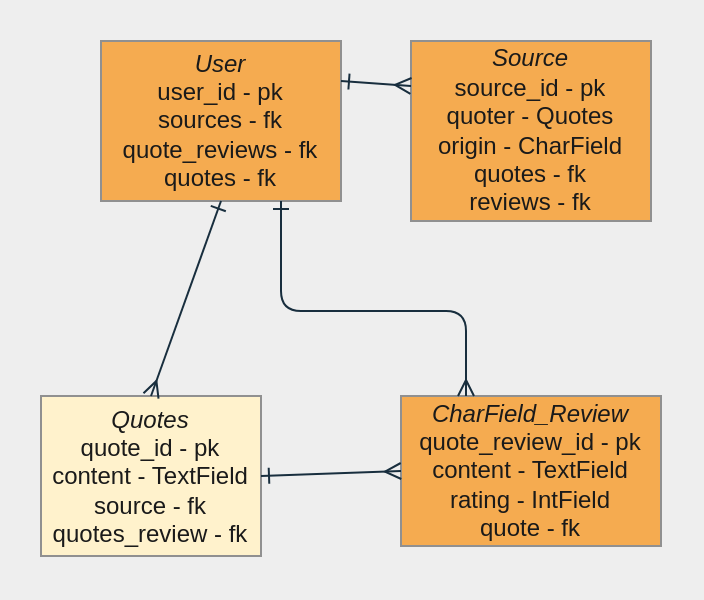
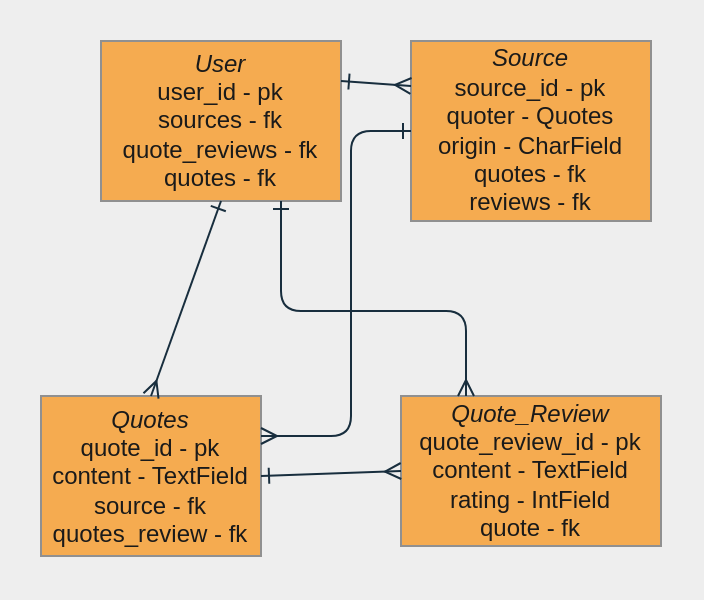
edge "Source source_id - pk quoter - Quotes origin - CharField quotes - fk reviews - fk" -- "Quotes quote_id - pk content - TextField source - fk quotes_review - fk": added
node "CharField_Review quote_review_id - pk content - TextField rating - IntField quote - fk": label "CharField_Review quote_review_id - pk content - TextField rating - IntField quote - fk" -> "Quote_Review quote_review_id - pk content - TextField rating - IntField quote - fk"
node "Quotes quote_id - pk content - TextField source - fk quotes_review - fk": fillcolor #fff2cc -> #f5ab50
